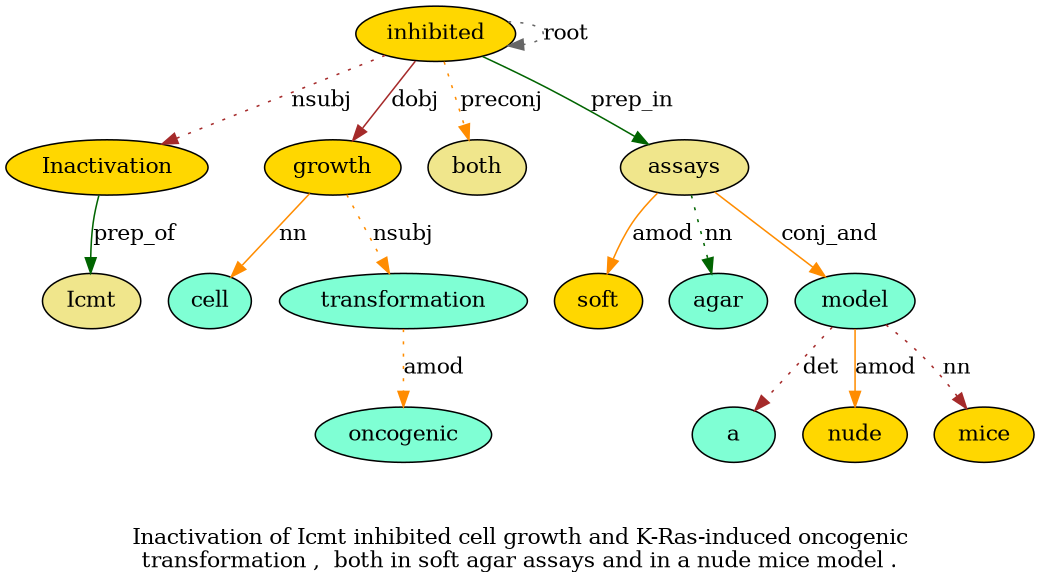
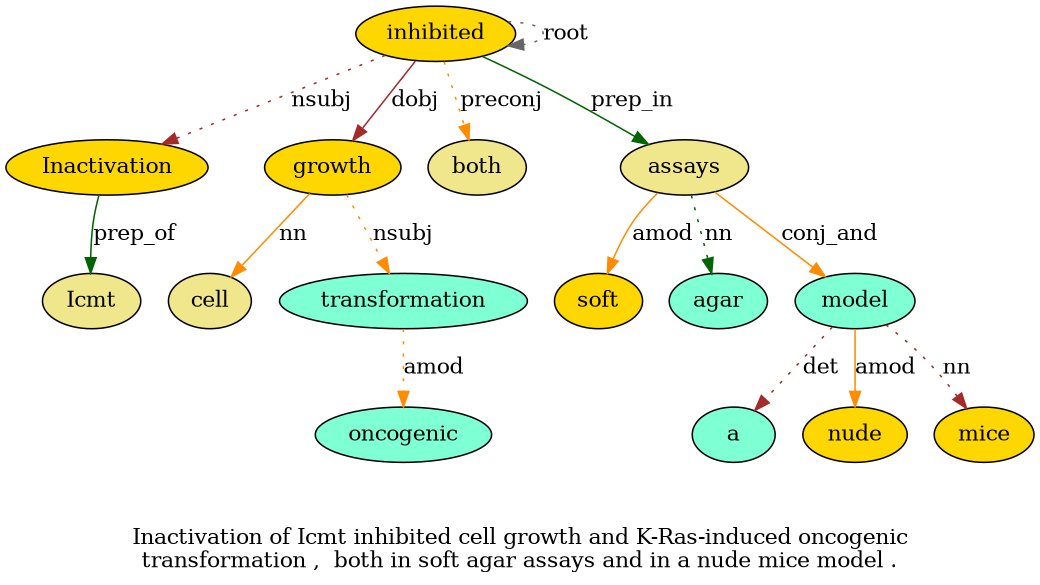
node "cell": fillcolor aquamarine -> khaki
